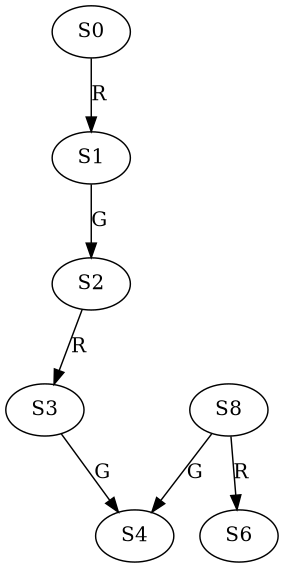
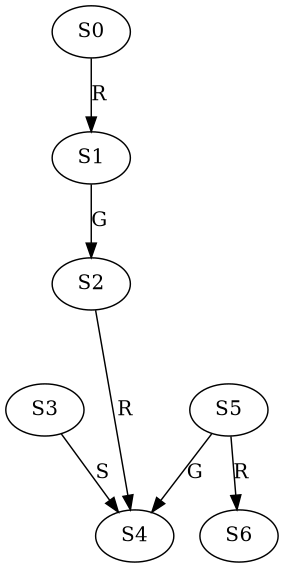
edge "S2" -> "S3": now "S2" -> "S4"
node "S8": label "S8" -> "S5"
edge "S3" -> "S4": label "G" -> "S"
